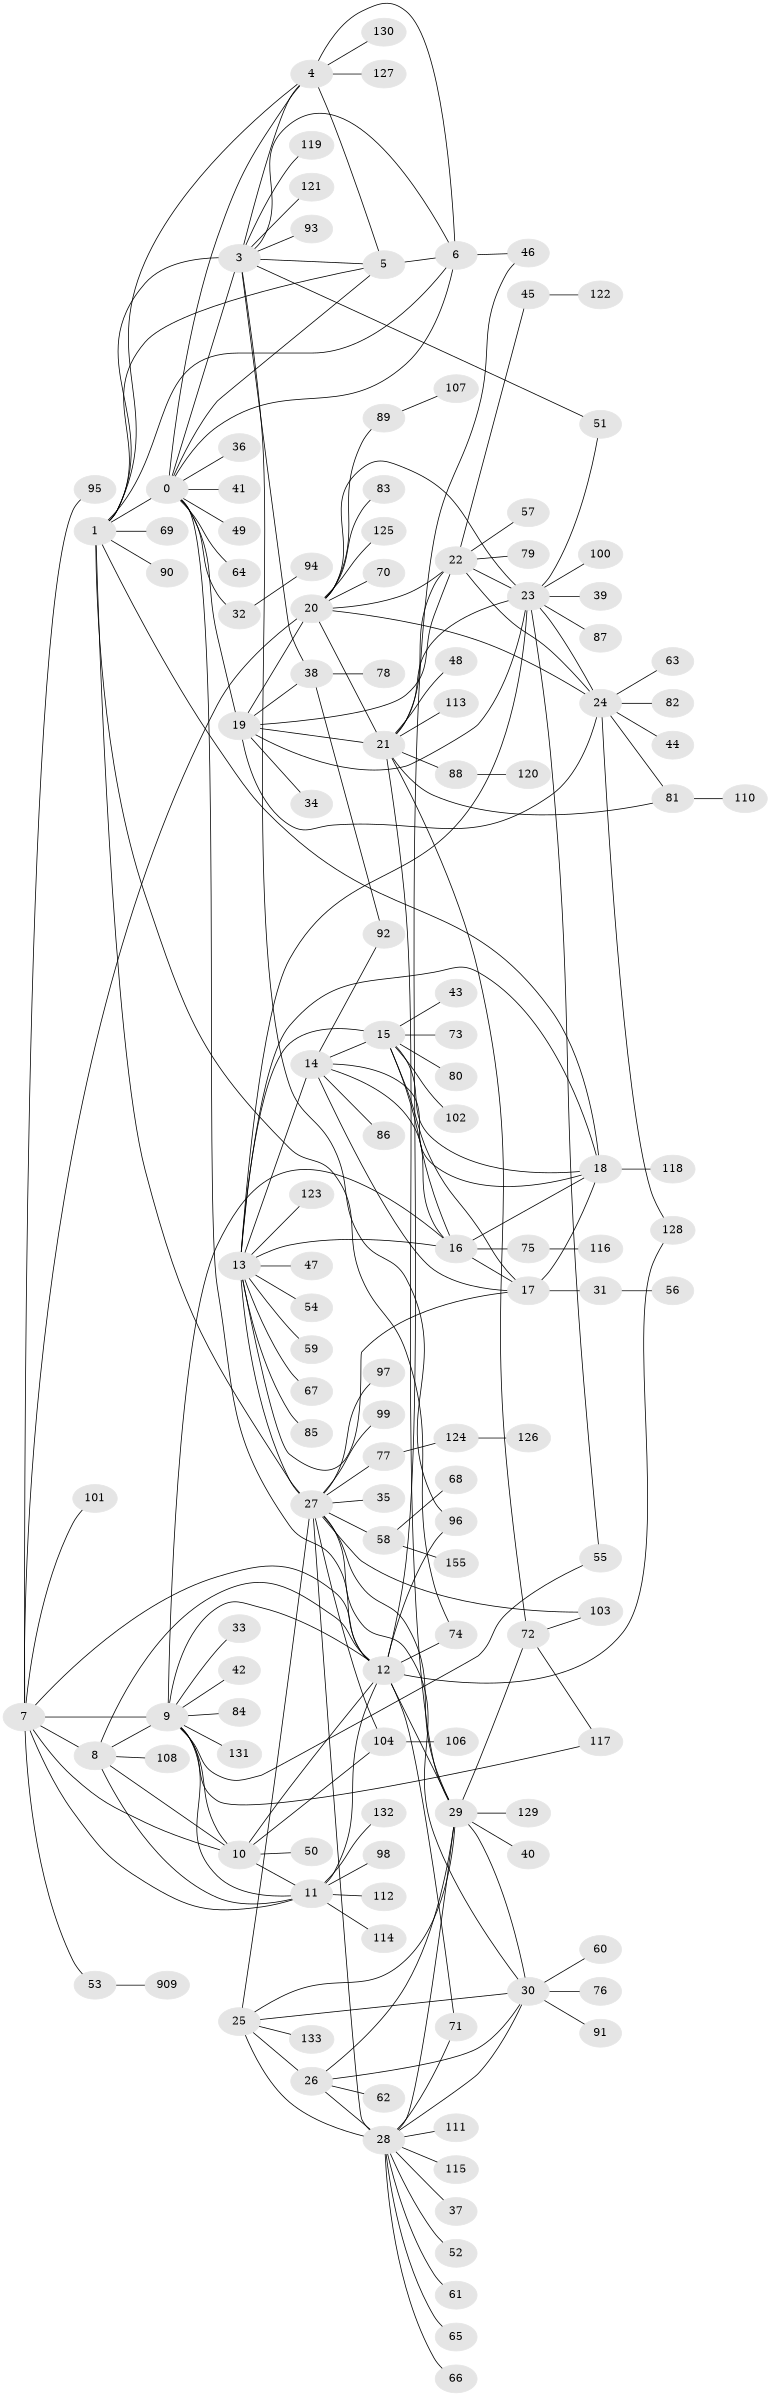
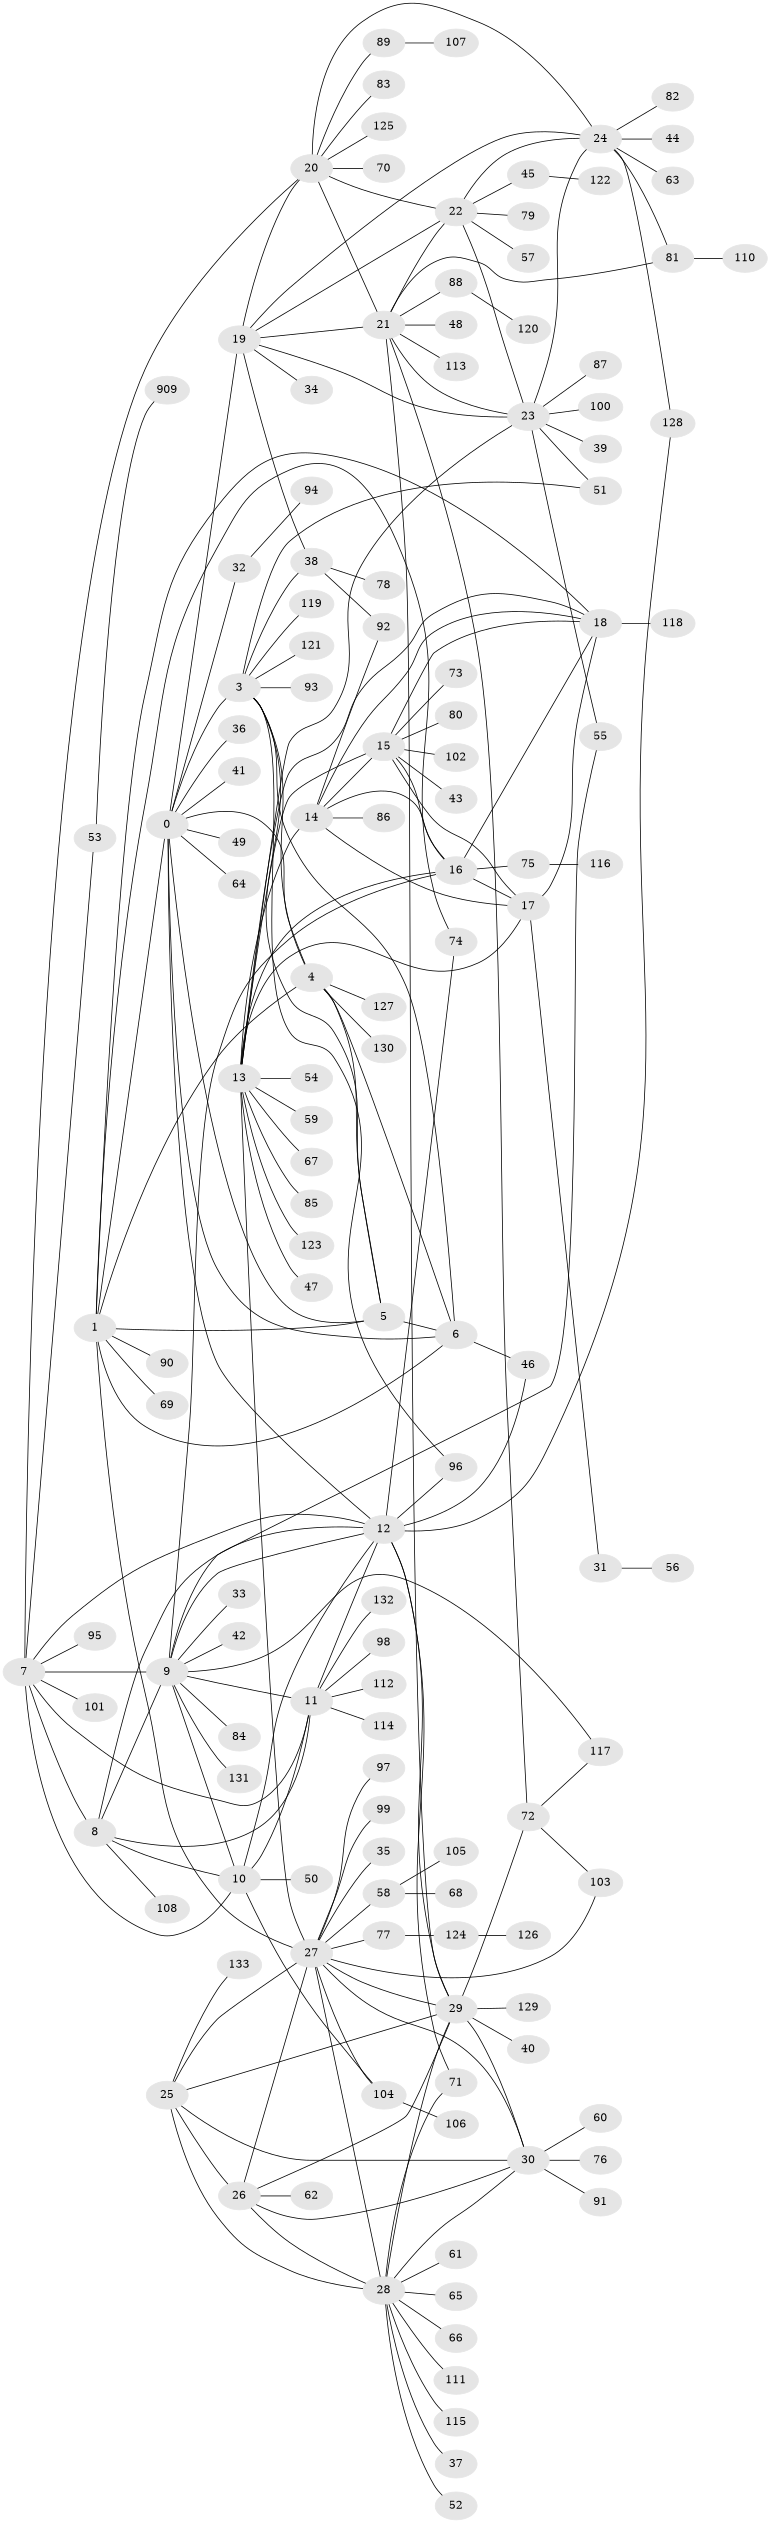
edge "3" -- "1": removed
edge "23" -- "20": removed
node "155": label "155" -> "105"
edge "27" -- "26": added
